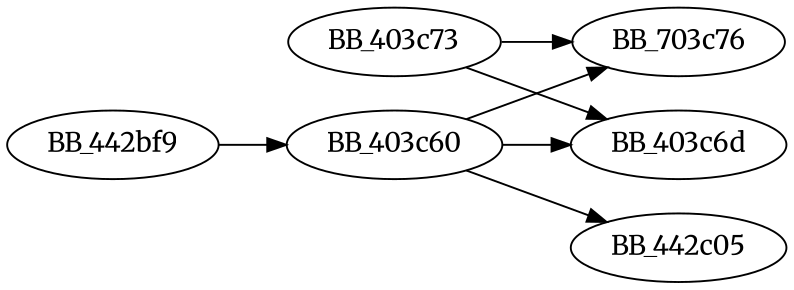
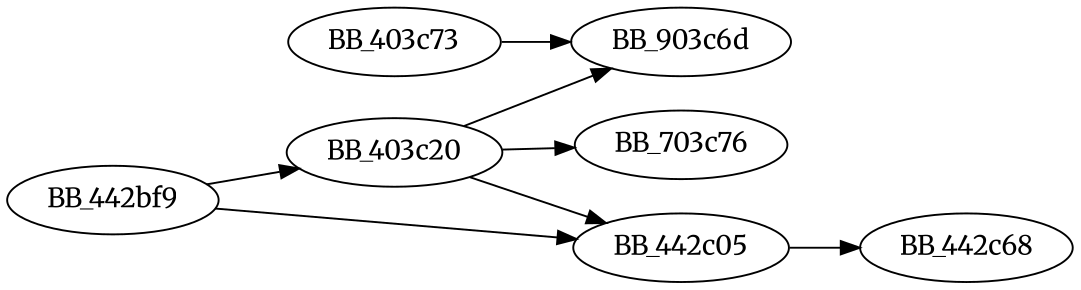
edge "BB_403c73" -> "BB_703c76": removed
node "BB_403c60": label "BB_403c60" -> "BB_403c20"
node "BB_403c6d": label "BB_403c6d" -> "BB_903c6d"
edge "BB_442bf9" -> "BB_442c05": added
node "BB_442c68": added
